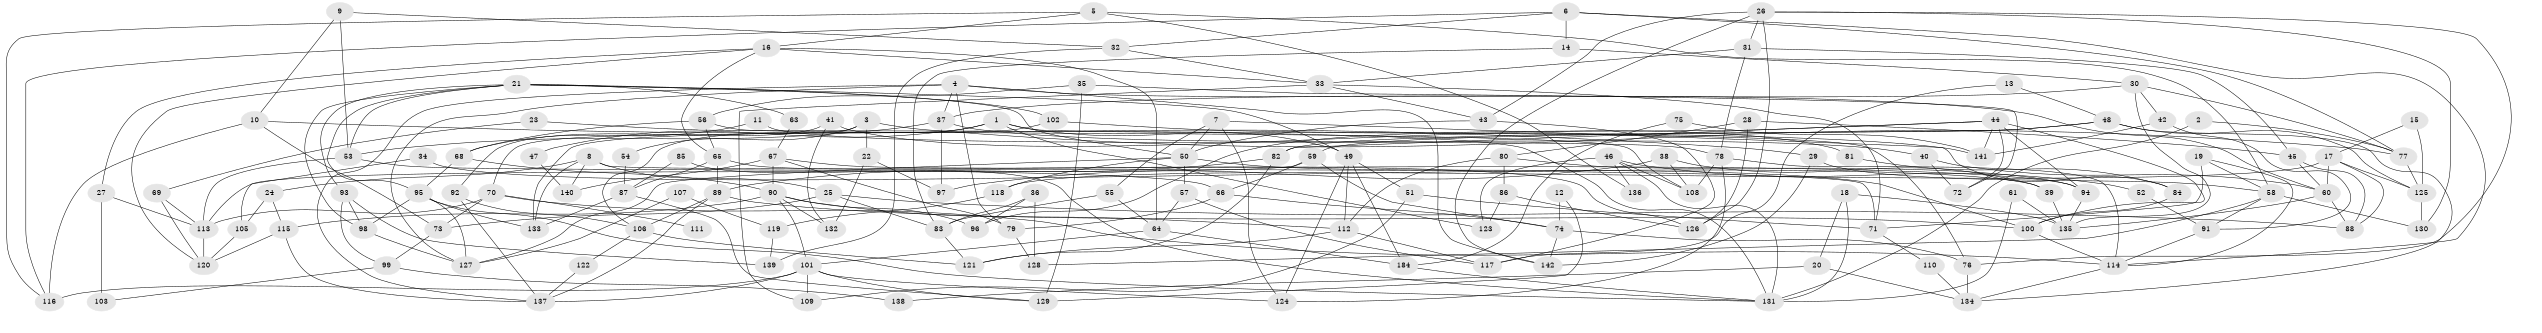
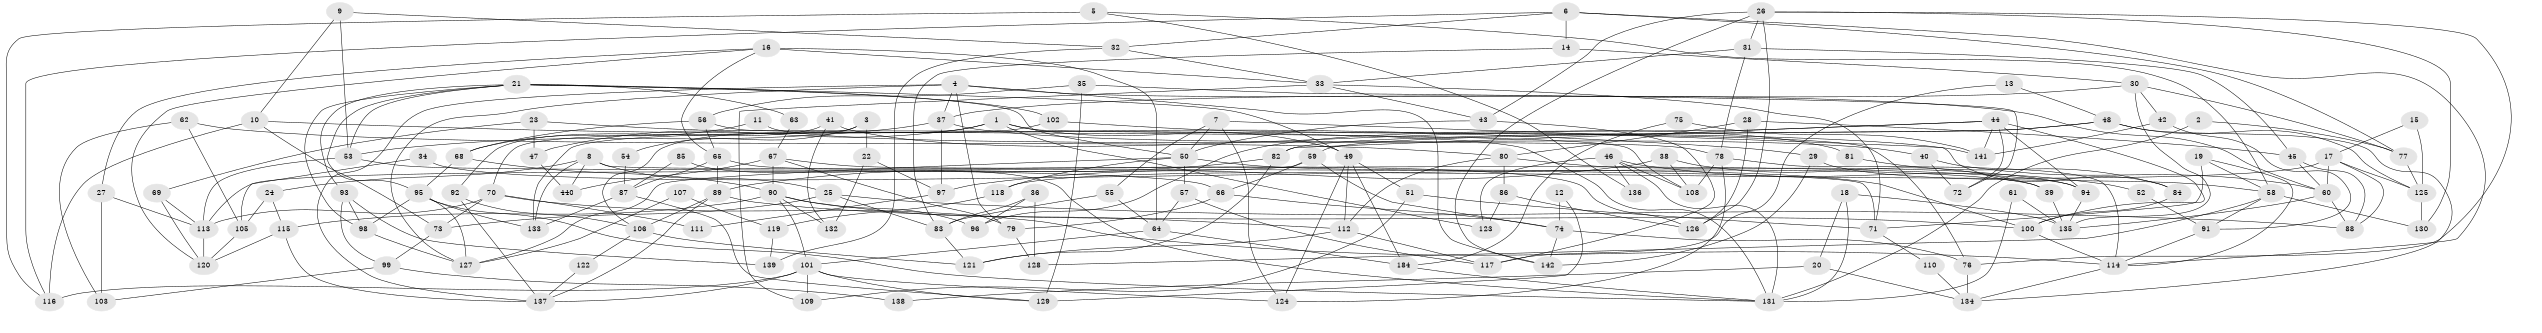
edge "5" -- "16": removed
node "62": added
edge "23" -- "47": added
edge "3" -- "77": removed
node "140": label "140" -> "440"
edge "97" -- "111": added
